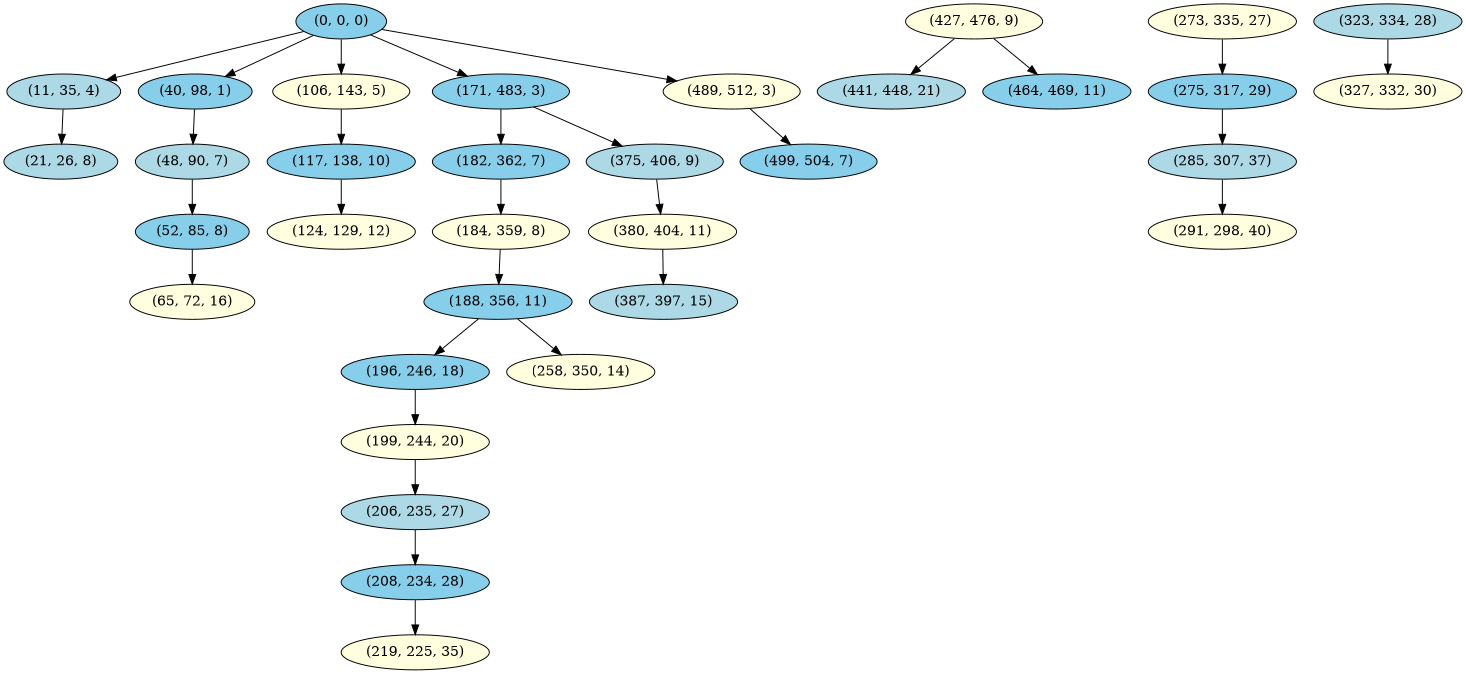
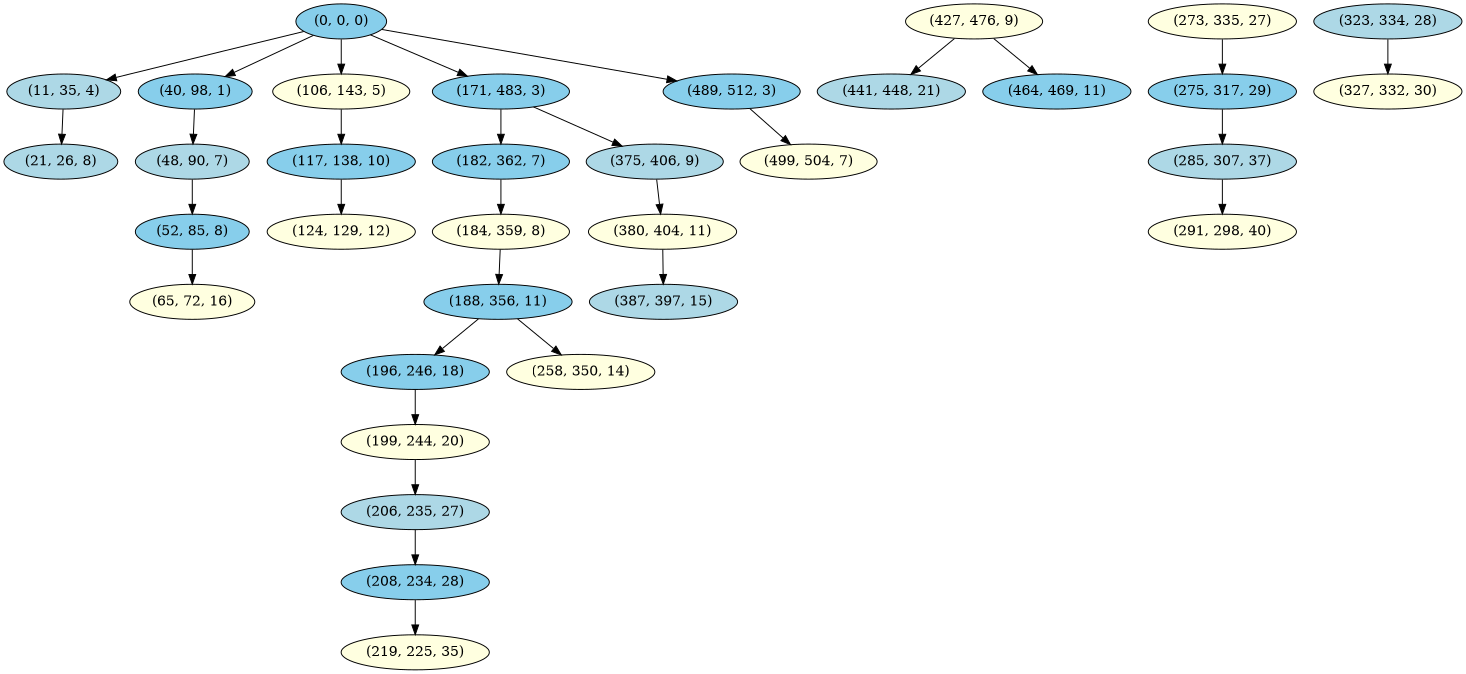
node "(489, 512, 3)": fillcolor lightyellow -> skyblue
node "(499, 504, 7)": fillcolor skyblue -> lightyellow
